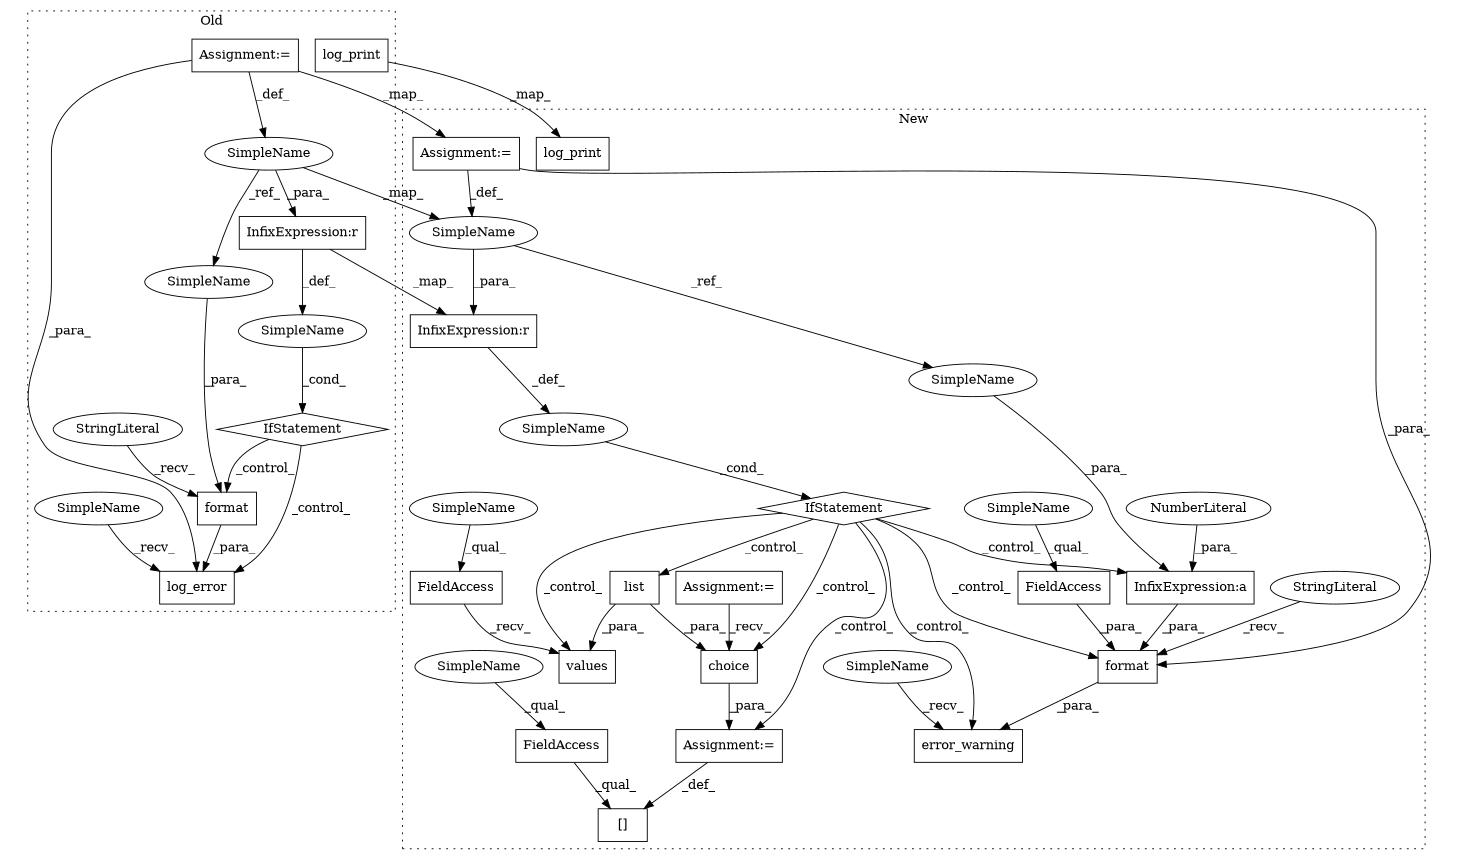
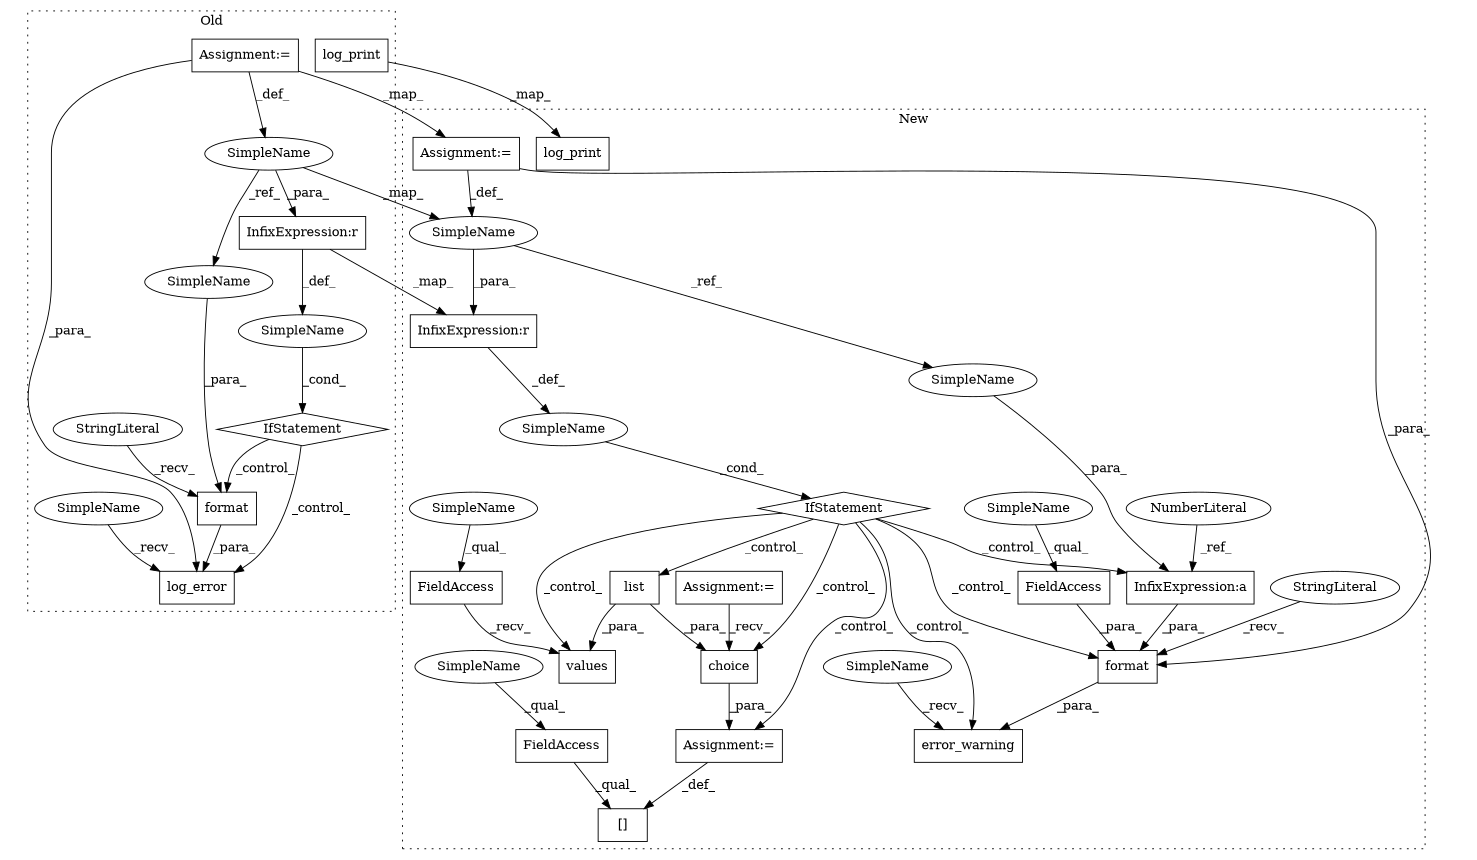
edge "NumberLiteral" -> "InfixExpression:a": label "_para_" -> "_ref_"
